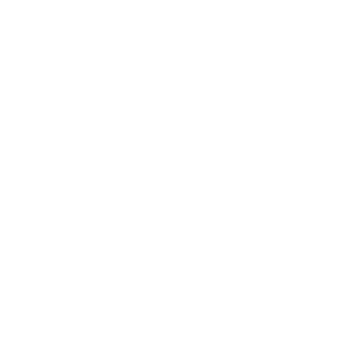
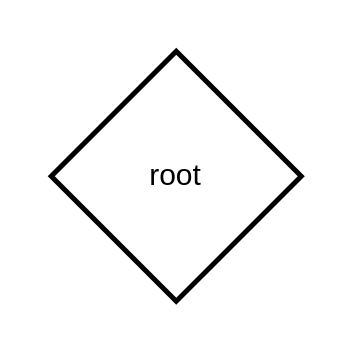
node "root": added
